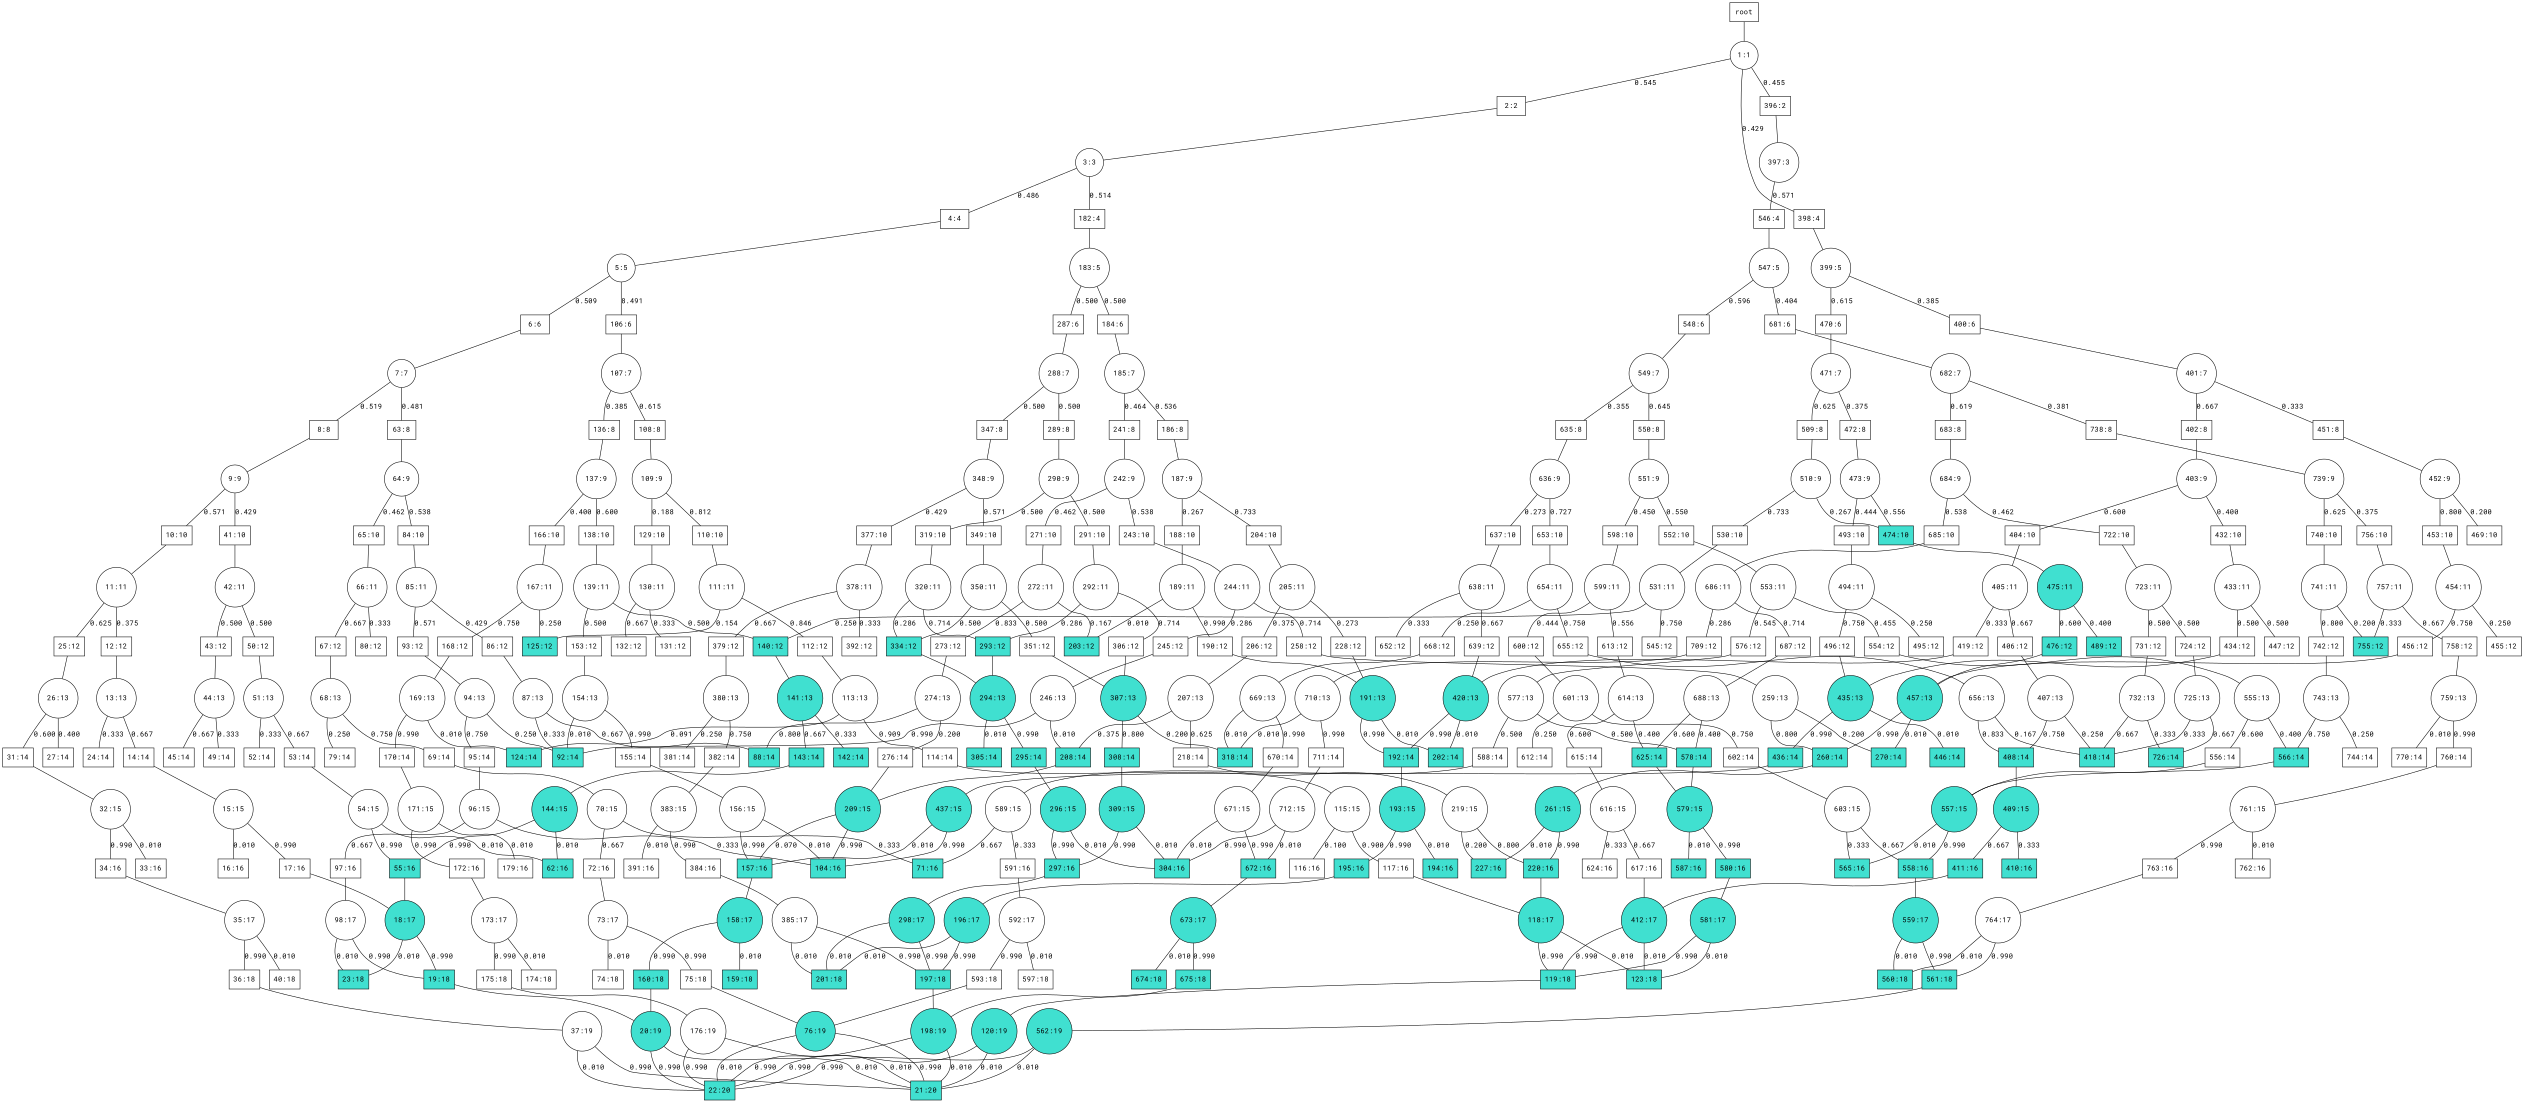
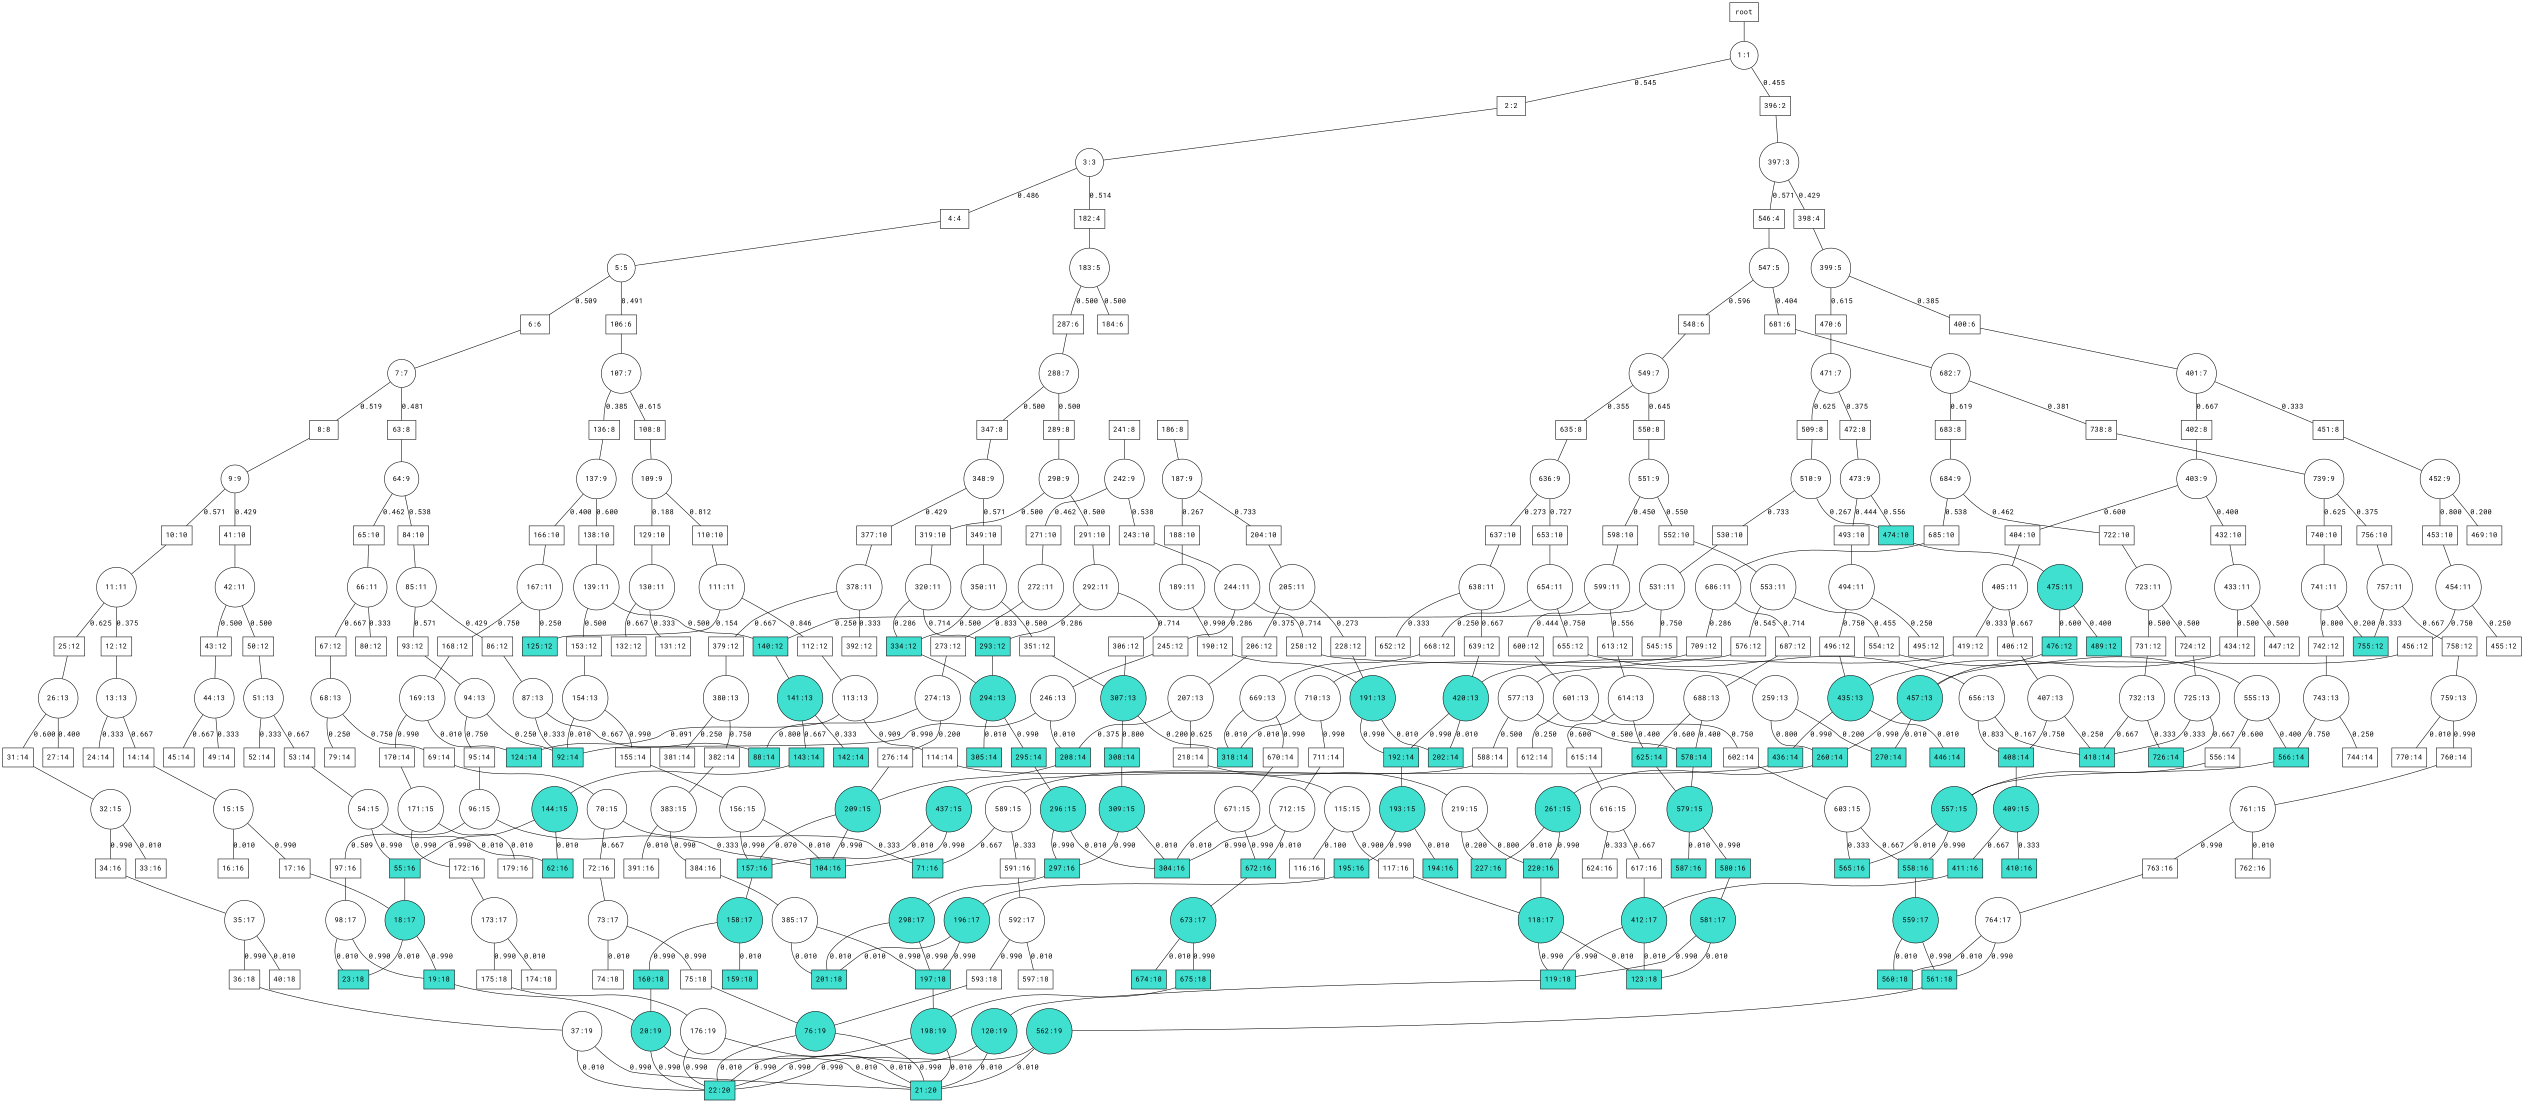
edge "1:1" -- "398:4": now "397:3" -- "398:4"
node "185:7": removed
node "203:12": removed
node "545:12": label "545:12" -> "545:15"
edge "96:15" -- "97:16": label "0.667" -> "0.509"
